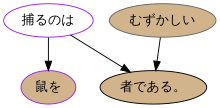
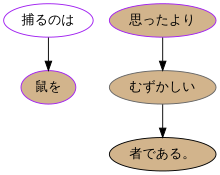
node "思ったより": added
edge "捕るのは" -> "者である。": removed
